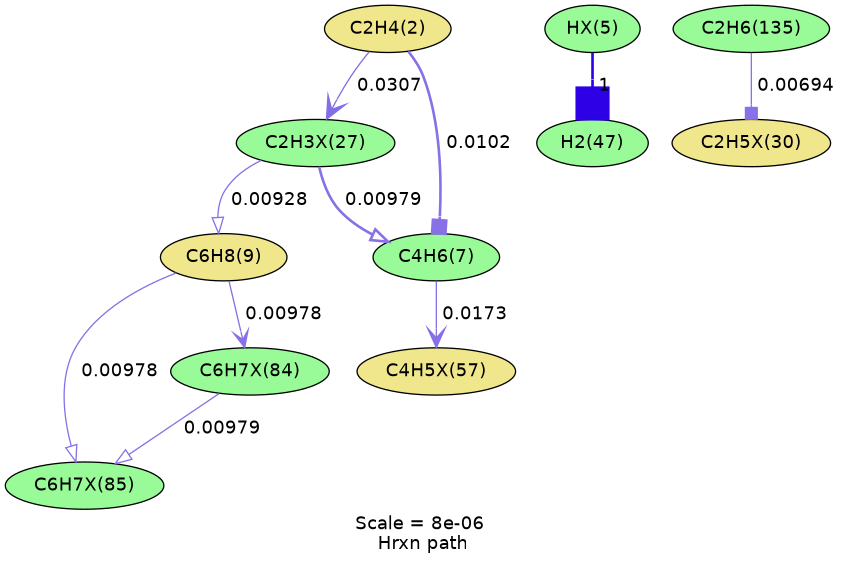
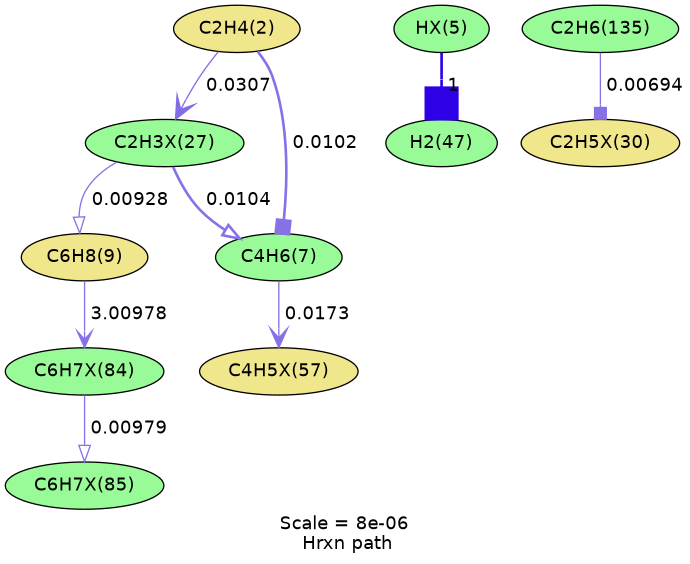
edge "C2H3X(27)" -> "C4H6(7)": label " 0.00979" -> " 0.0104"
edge "C6H8(9)" -> "C6H7X(84)": label " 0.00978" -> " 3.00978"
edge "C6H8(9)" -> "C6H7X(85)": removed, label "0.00978"
